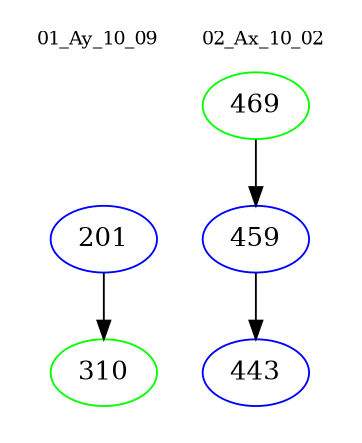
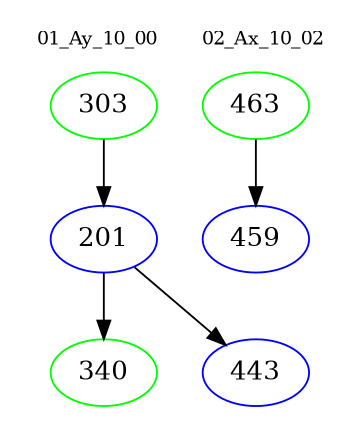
cluster "01_Ay_10_09": label "01_Ay_10_09" -> "01_Ay_10_00"
node "303": added
node "469": label "469" -> "463"
edge "459" -> "443": now "201" -> "443"
node "310": label "310" -> "340"
